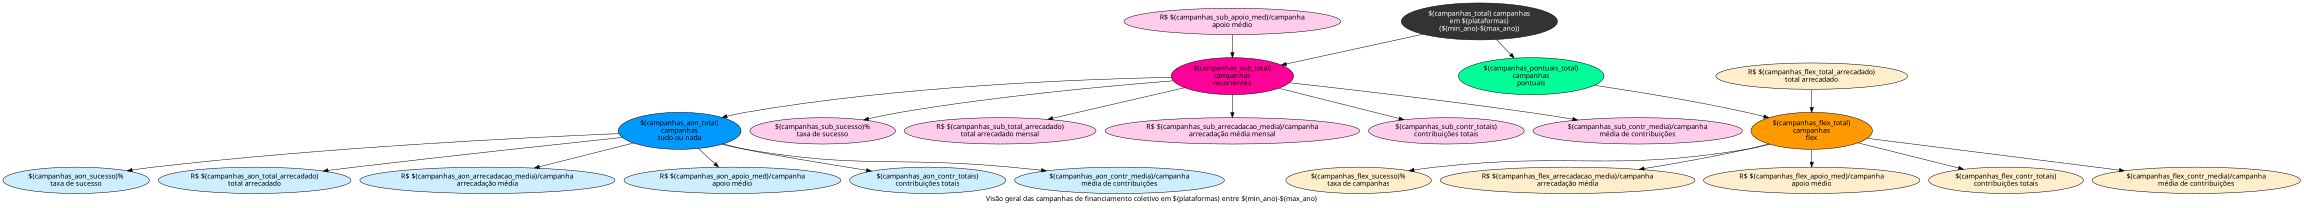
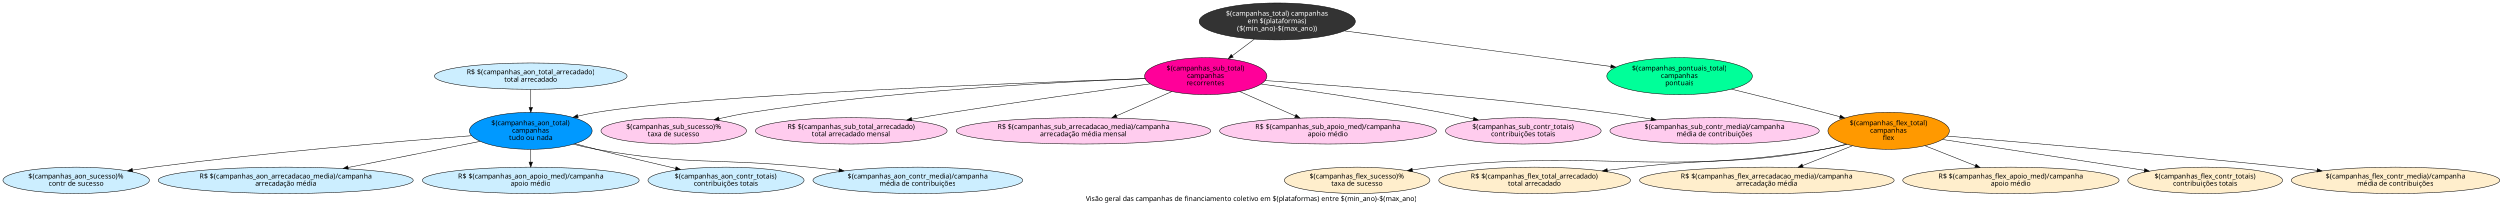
edge "R$ $(campanhas_sub_apoio_med)/campanha apoio médio" -> "$(campanhas_sub_total) campanhas recorrentes": reversed
edge "R$ $(campanhas_flex_total_arrecadado) total arrecadado" -> "$(campanhas_flex_total) campanhas flex": reversed
edge "$(campanhas_aon_total) campanhas tudo ou nada" -> "R$ $(campanhas_aon_total_arrecadado) total arrecadado": reversed
node "$(campanhas_aon_sucesso)% taxa de sucesso": label "$(campanhas_aon_sucesso)% taxa de sucesso" -> "$(campanhas_aon_sucesso)% contr de sucesso"
node "$(campanhas_flex_sucesso)% taxa de campanhas": label "$(campanhas_flex_sucesso)% taxa de campanhas" -> "$(campanhas_flex_sucesso)% taxa de sucesso"
